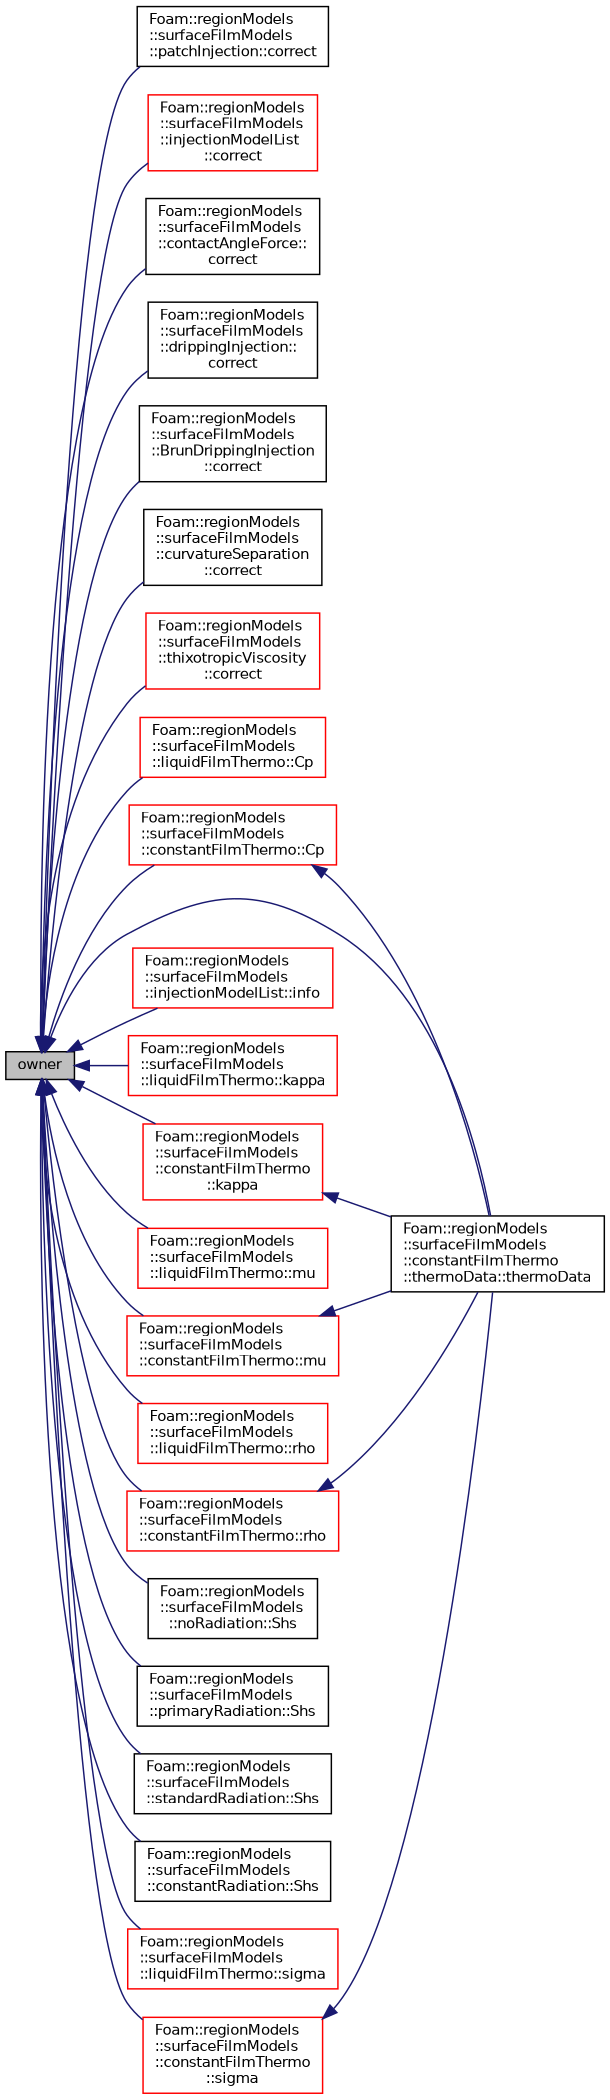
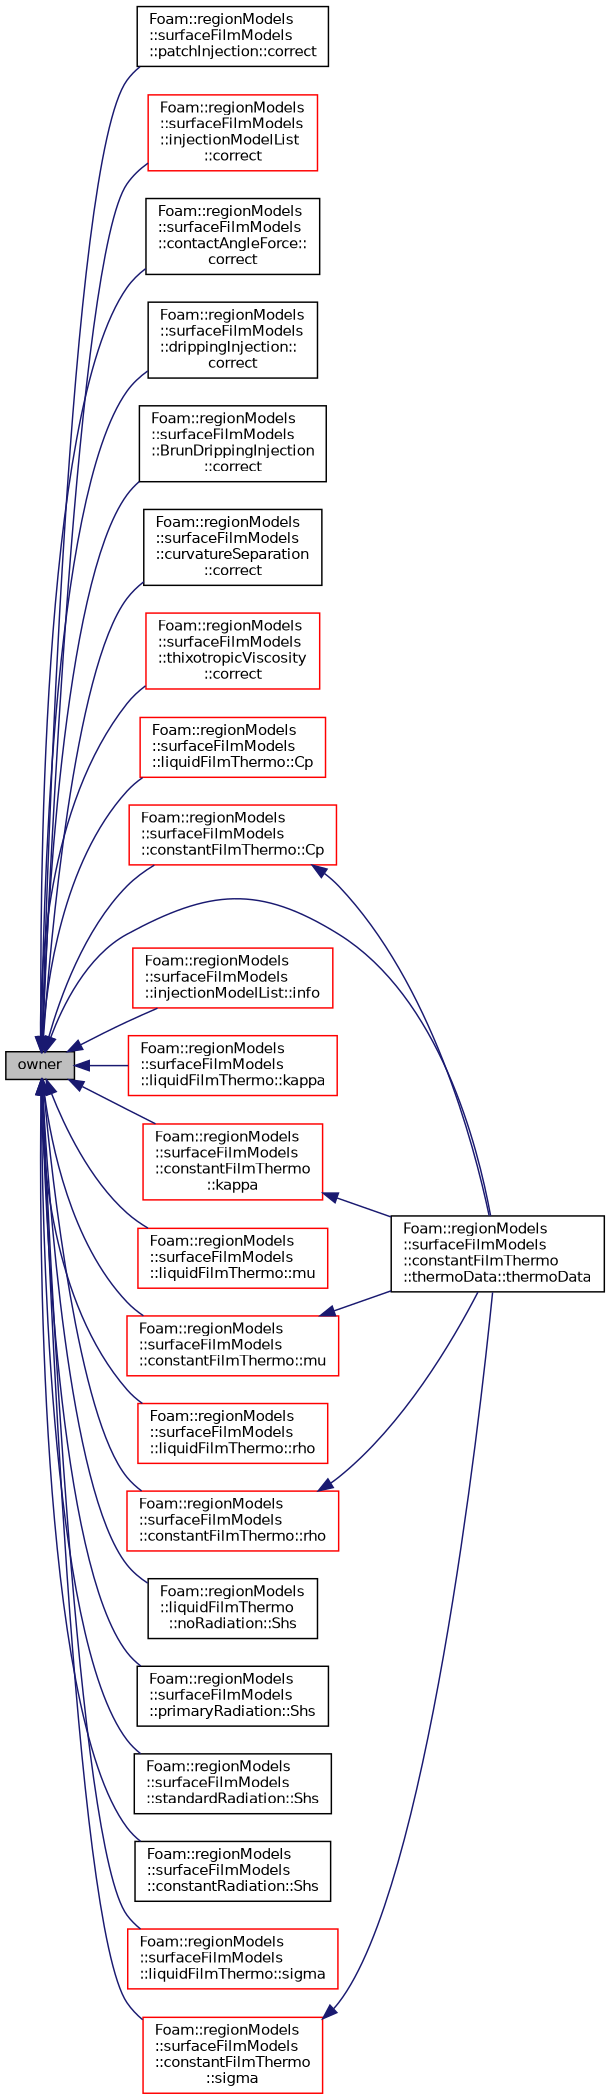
node "Foam::regionModels ::surfaceFilmModels ::noRadiation::Shs": label "Foam::regionModels ::surfaceFilmModels ::noRadiation::Shs" -> "Foam::regionModels ::liquidFilmThermo ::noRadiation::Shs"
